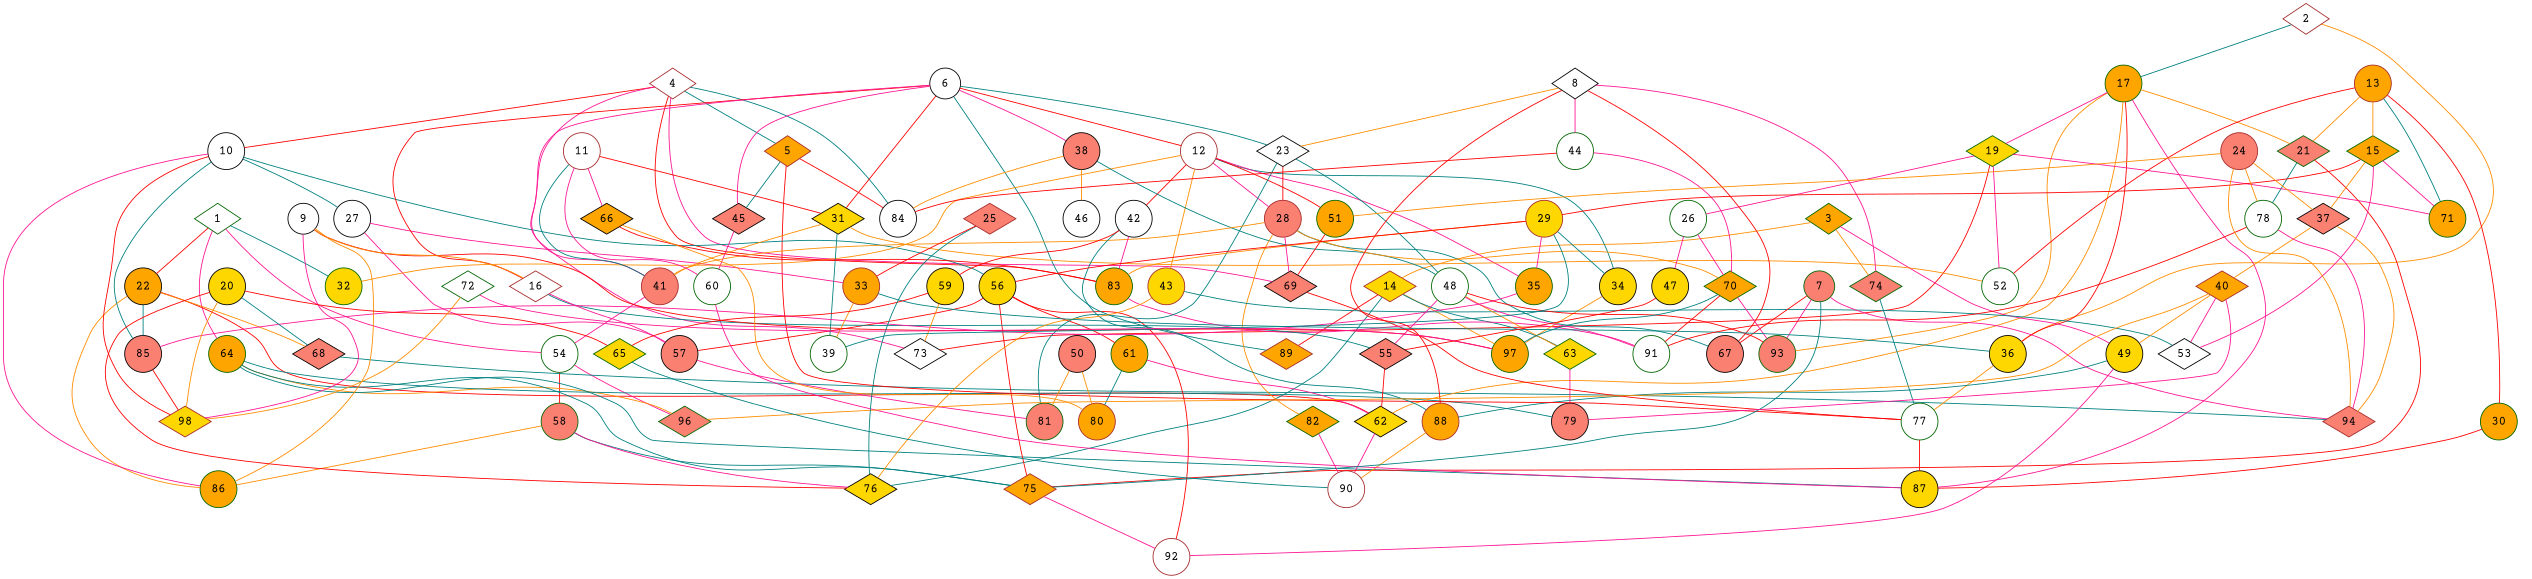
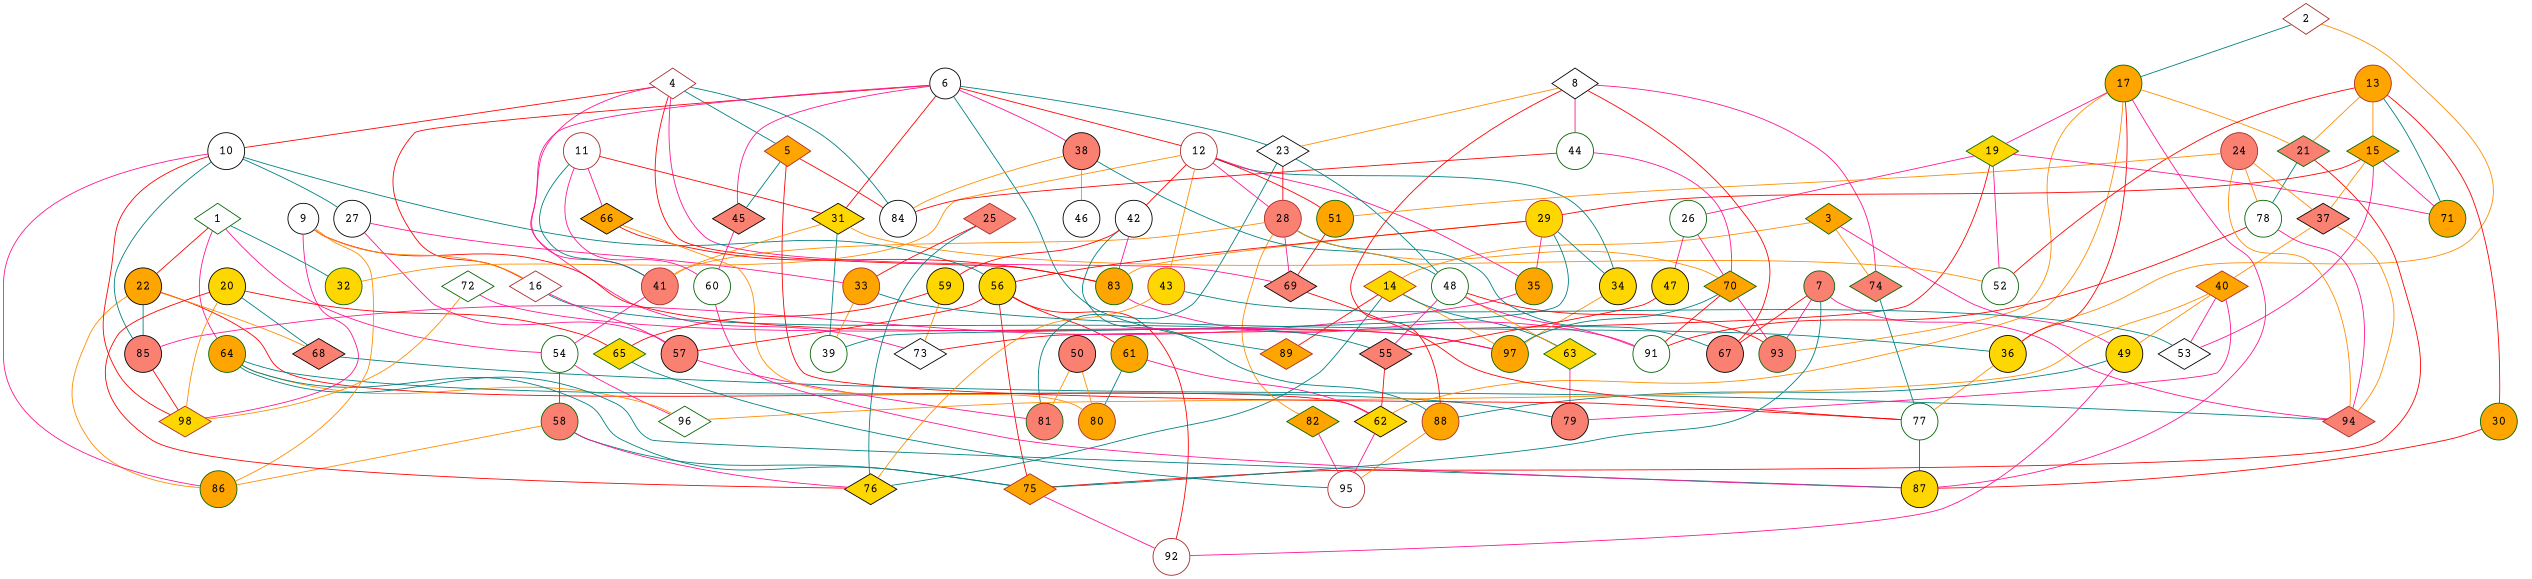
node "96": fillcolor salmon -> white
node "90": label "90" -> "95"
